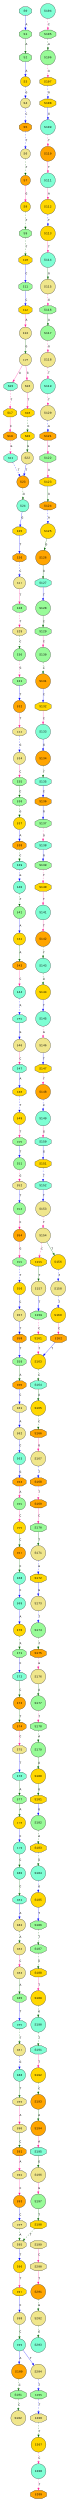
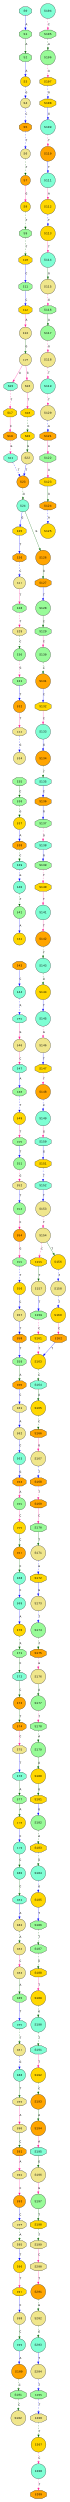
edge "S110" -> "S111": color deeppink -> blue
edge "S125" -> "S126": now "S24" -> "S126"
node "S127": fillcolor aquamarine -> orange
edge "S34" -> "S35": removed, label "C"
edge "S42" -> "S43": removed, label "A"
edge "S43" -> "S44": color deeppink -> blue
edge "S45" -> "S46": color blue -> deeppink
node "S48": fillcolor gold -> palegreen
edge "S71" -> "S72": color blue -> darkgreen
edge "S198" -> "S95": now "S198" -> "S199"
edge "S99" -> "S204": now "S203" -> "S204"
